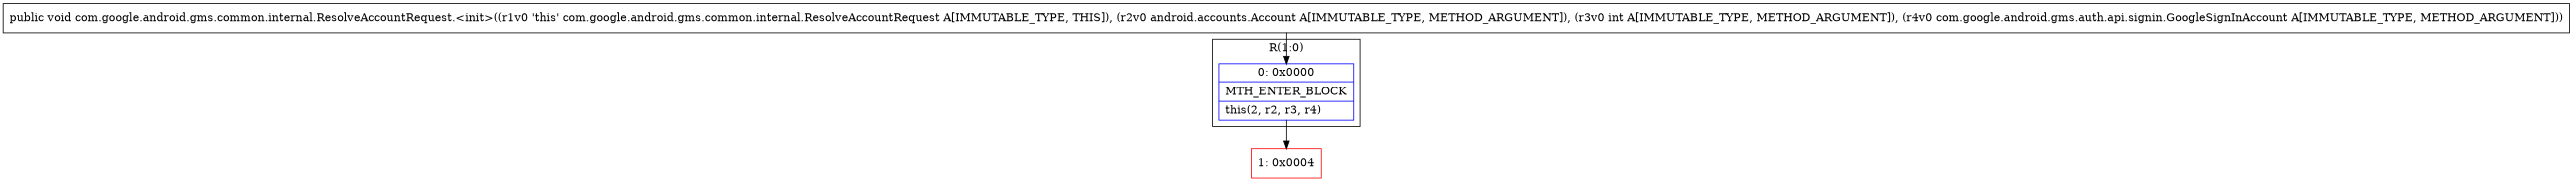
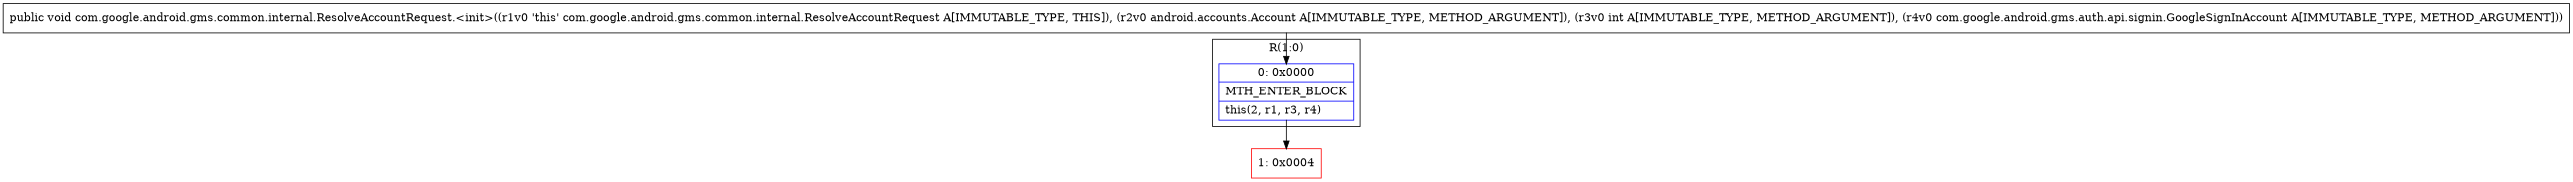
node "0: 0x0000": text "this(2, r2, r3, r4)" -> "this(2, r1, r3, r4)"
